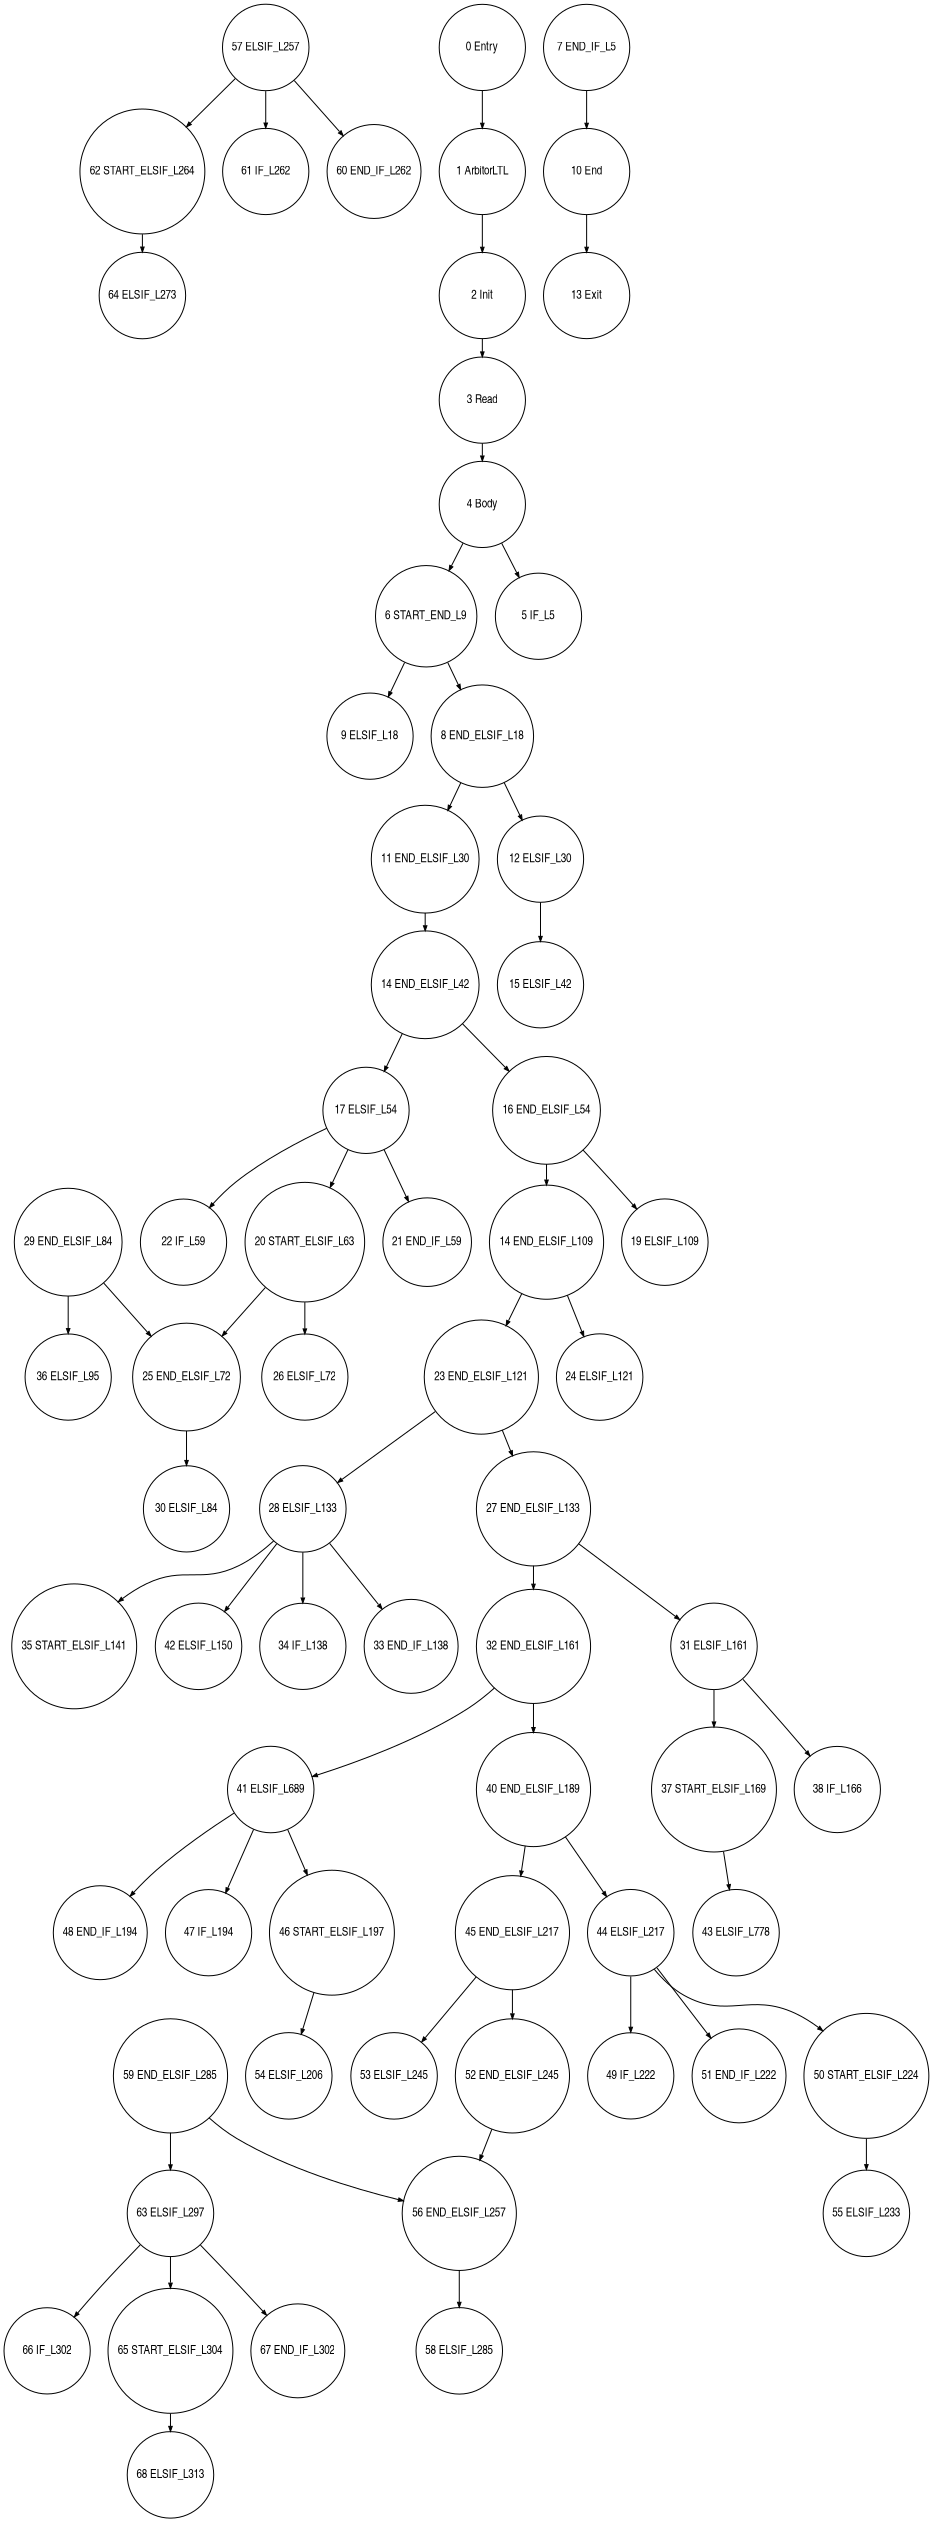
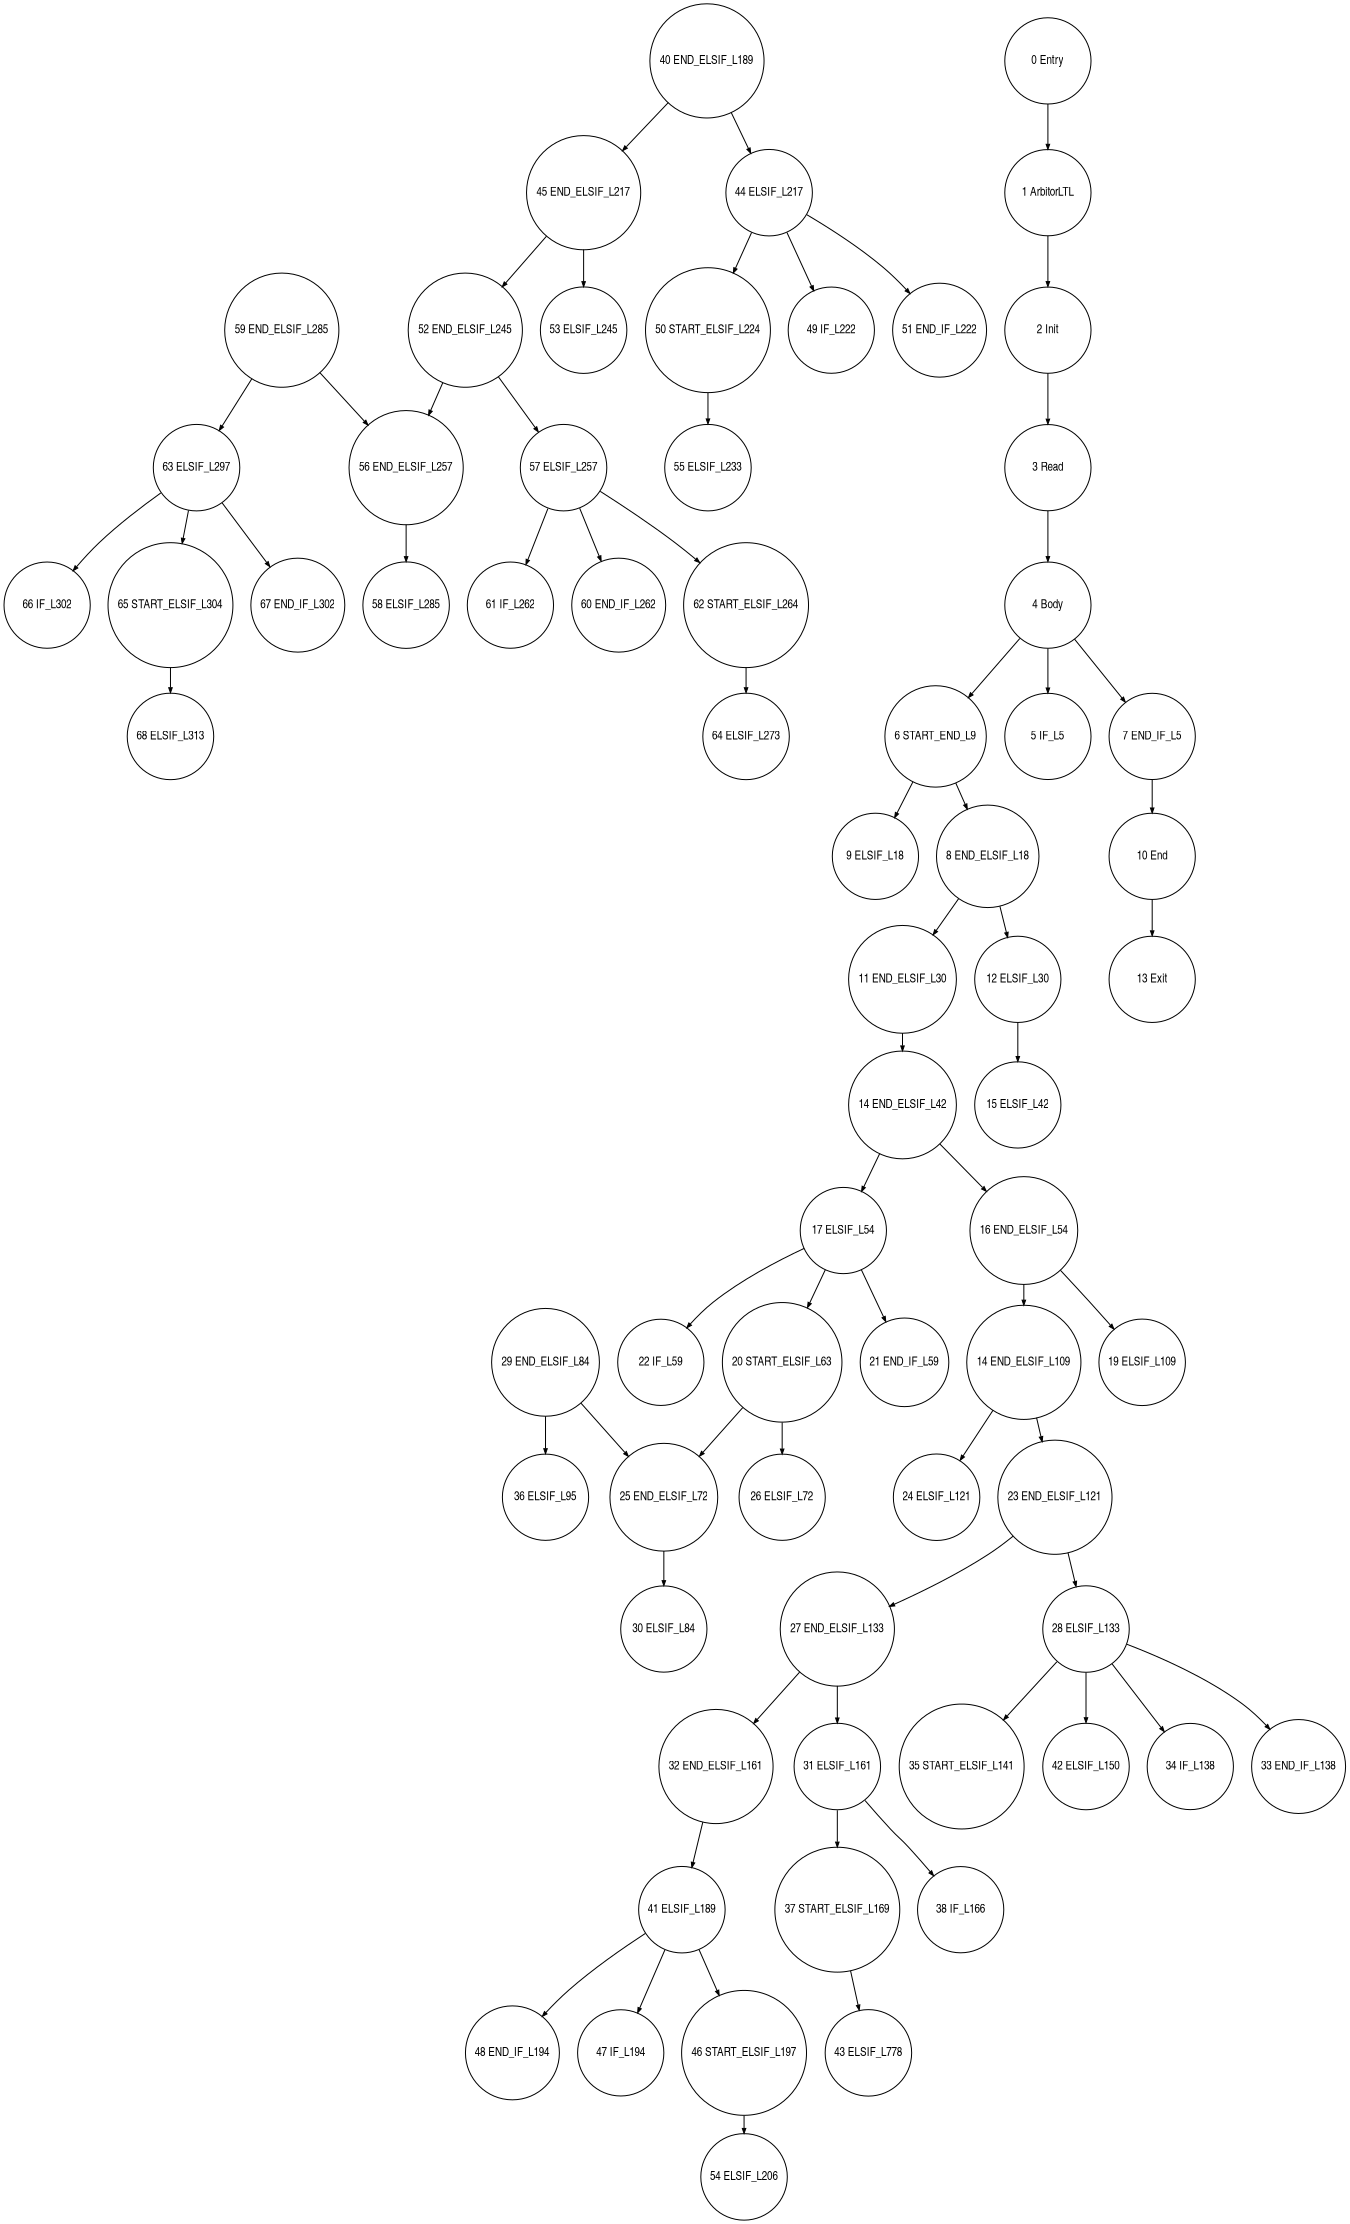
edge "52 END_ELSIF_L245" -> "57 ELSIF_L257": added
edge "4 Body" -> "7 END_IF_L5": added
edge "32 END_ELSIF_L161" -> "40 END_ELSIF_L189": removed
node "41 ELSIF_L689": label "41 ELSIF_L689" -> "41 ELSIF_L189"
